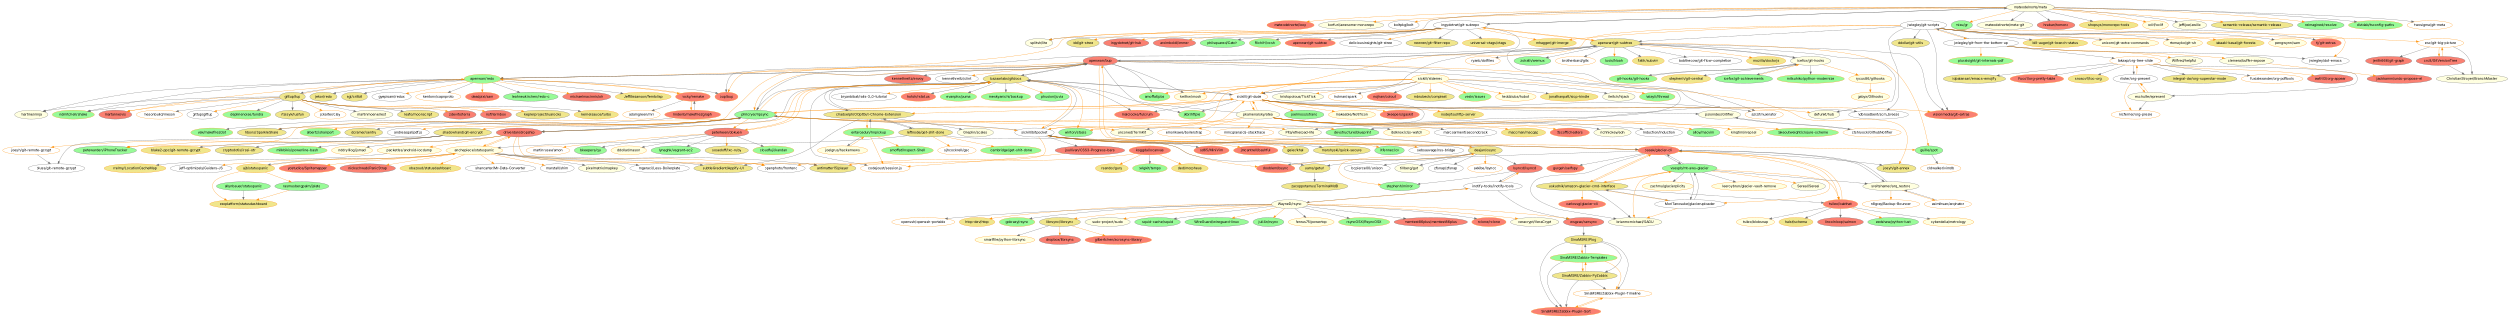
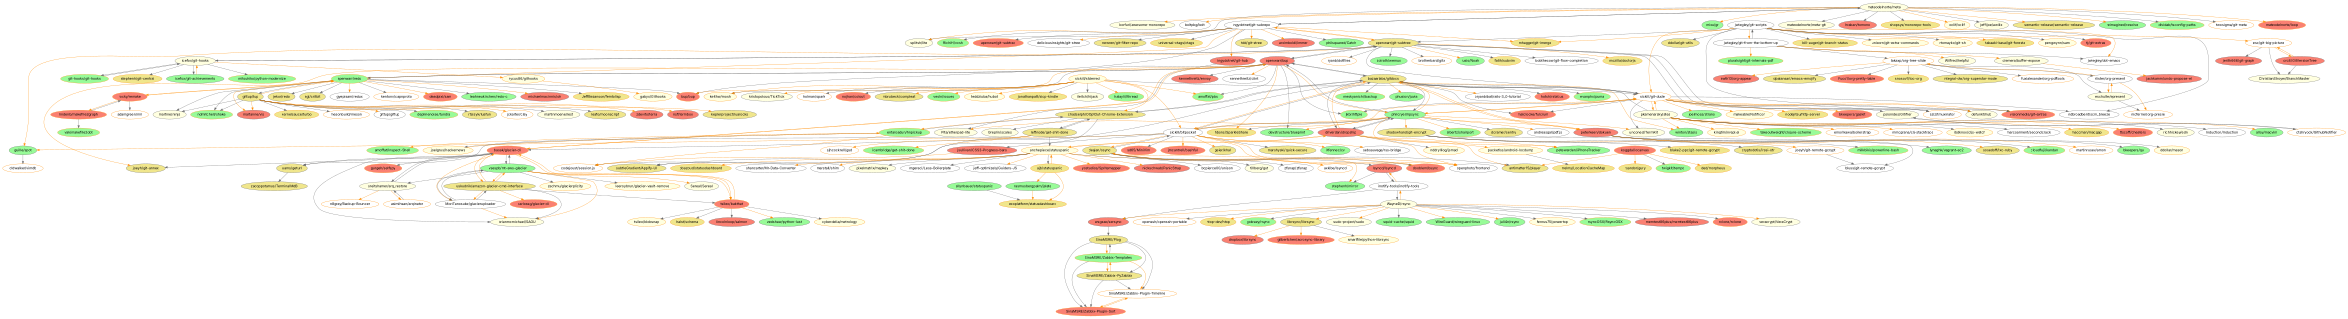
edge "apenwarr/bup" -> "Pita/etherpad-lite": now "ingydotnet/git-hub" -> "Pita/etherpad-lite"
node "hbons/SparkleShare": color gray40 -> darkorange
